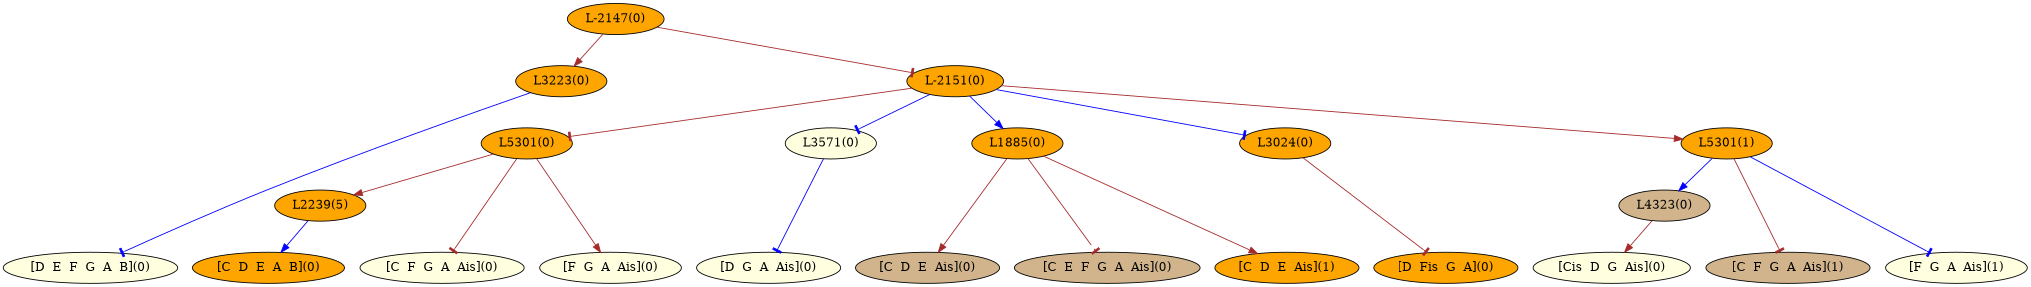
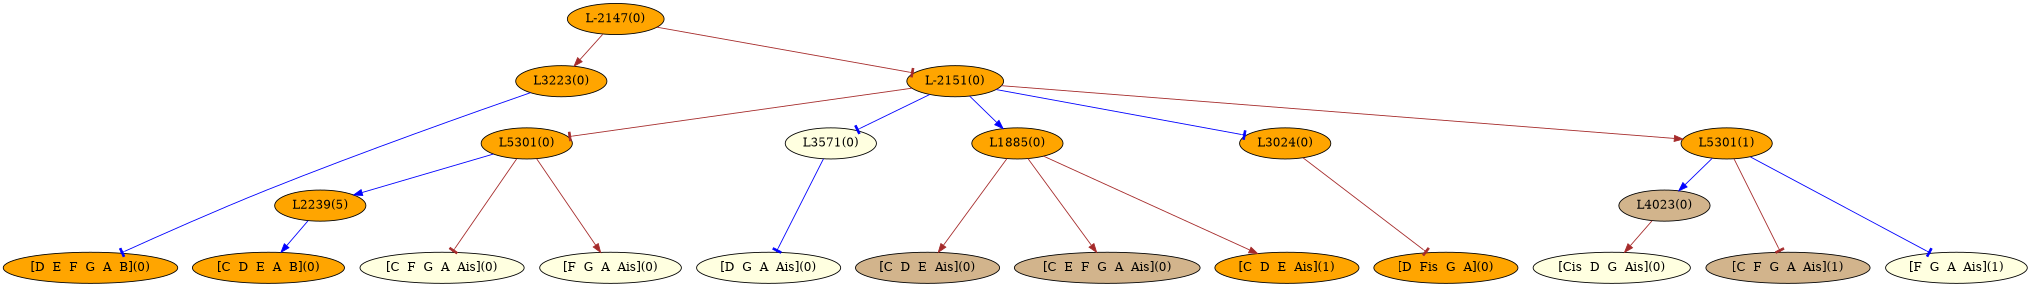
edge "L5301(0)" -> "L2239(5)": color brown -> blue
edge "L1885(0)" -> "[C  E  F  G  A  Ais](0)": arrowhead tee -> normal
node "L4323(0)": label "L4323(0)" -> "L4023(0)"
node "[D  E  F  G  A  B](0)": fillcolor lightyellow -> orange
